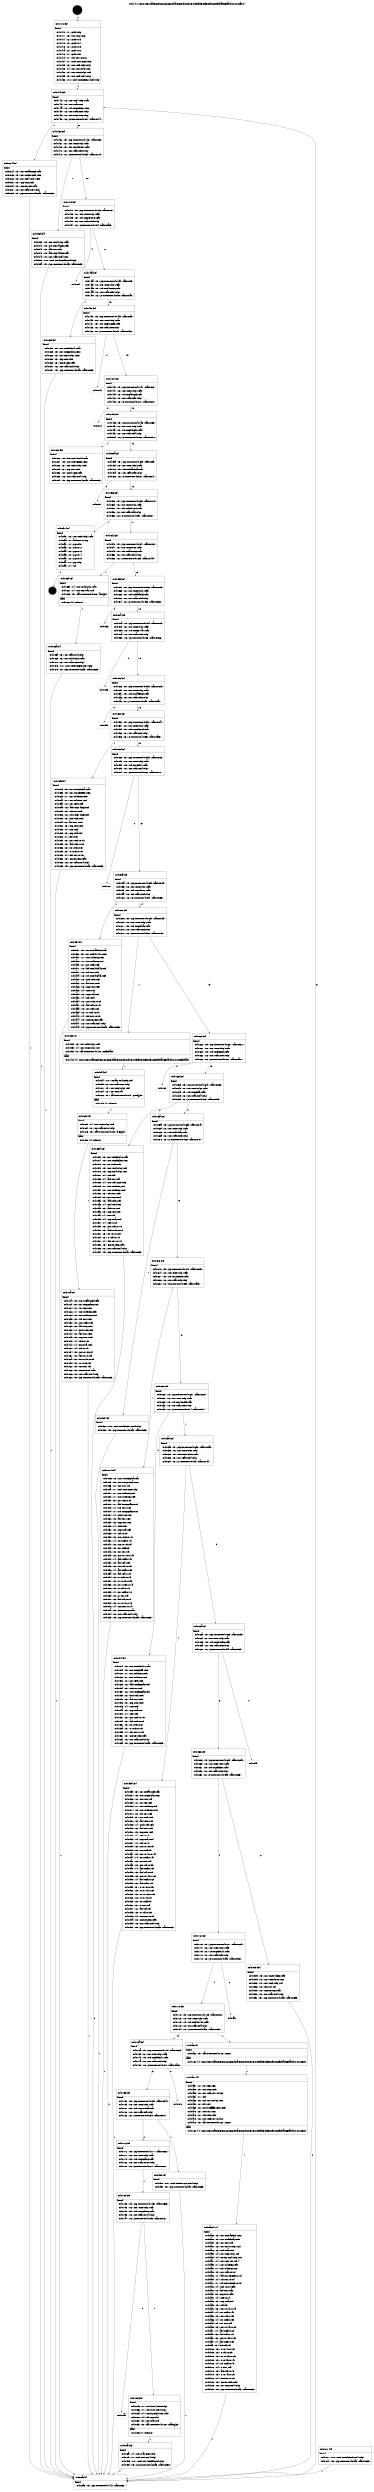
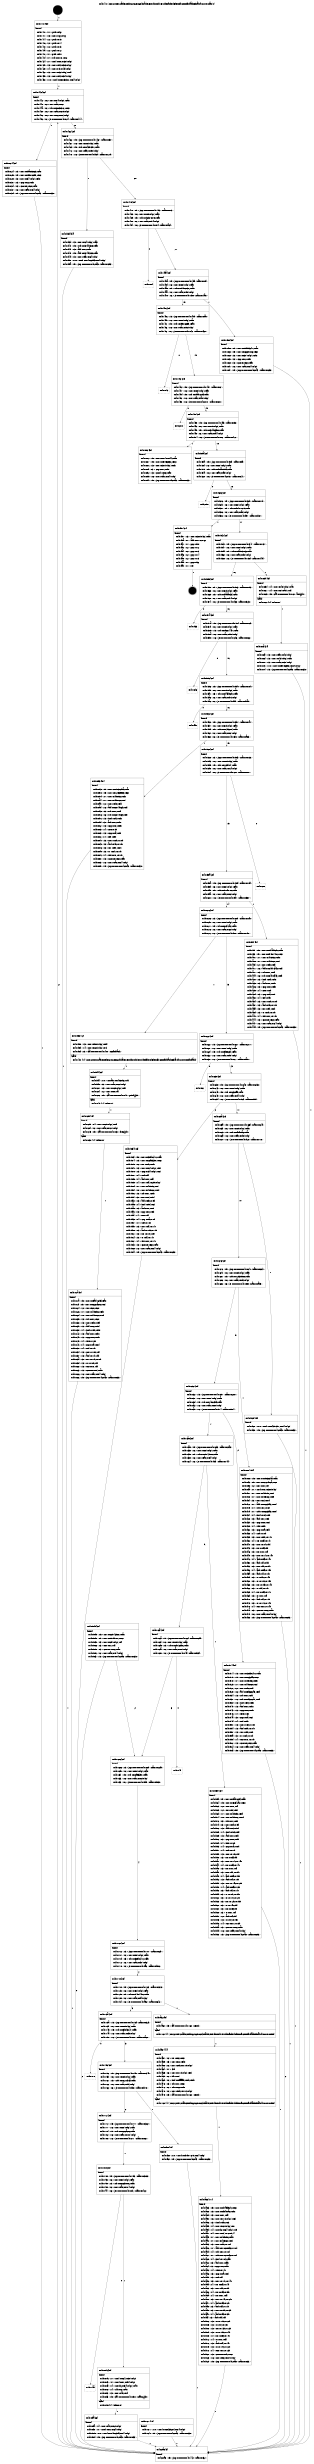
edge "0x4016e6 [28]" -> "0x4019d9 [30]": reversed
node "0x401fac": removed
